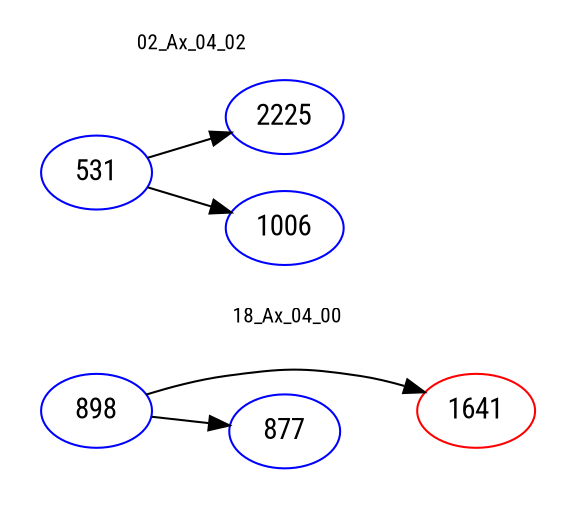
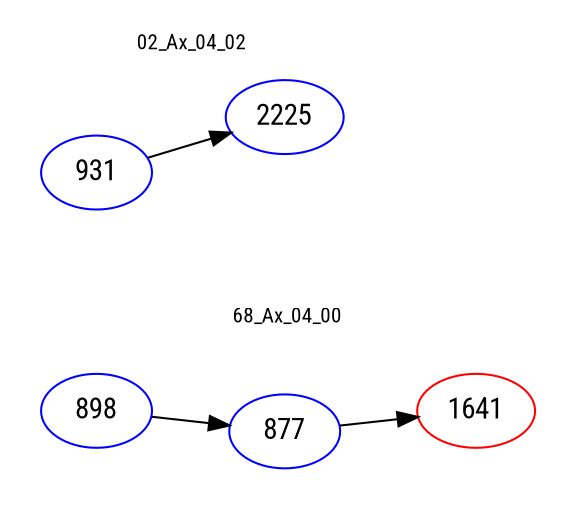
node "531": label "531" -> "931"
node "1006": removed
cluster "18_Ax_04_00": label "18_Ax_04_00" -> "68_Ax_04_00"
edge "898" -> "1641": now "877" -> "1641"
